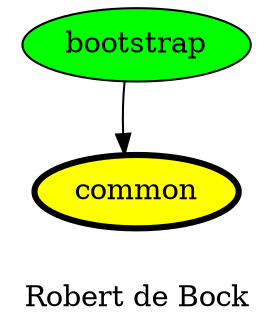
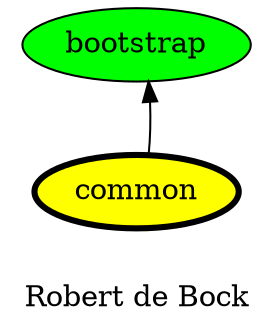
edge "bootstrap" -> "common": reversed
